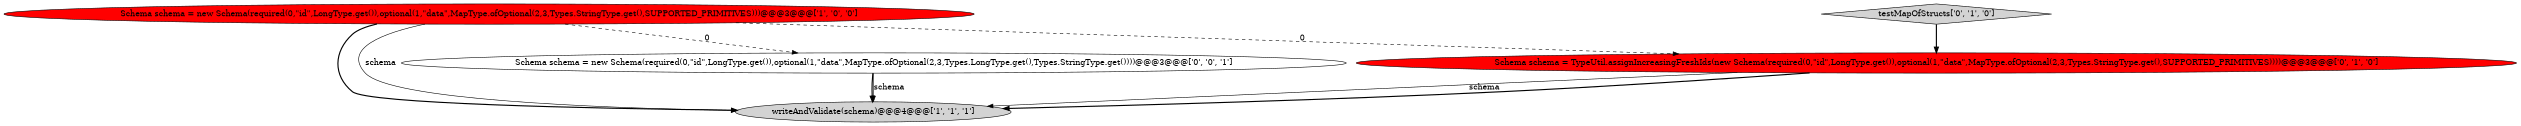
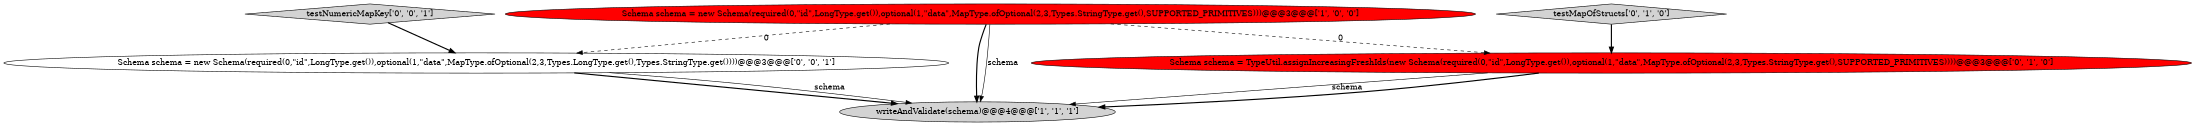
node "testNumericMapKey['0', '0', '1']": added
